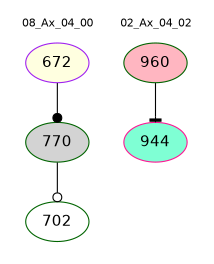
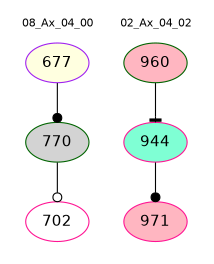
node "672": label "672" -> "677"
node "702": color darkgreen -> deeppink
node "971": added
